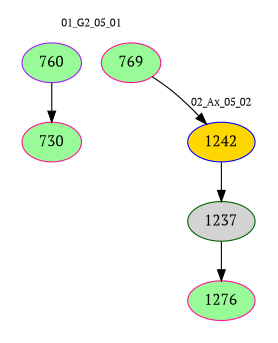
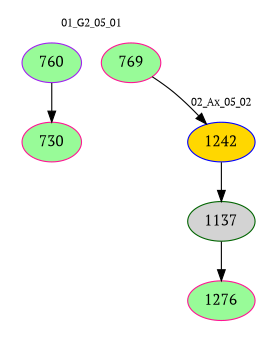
node "1237": label "1237" -> "1137"
